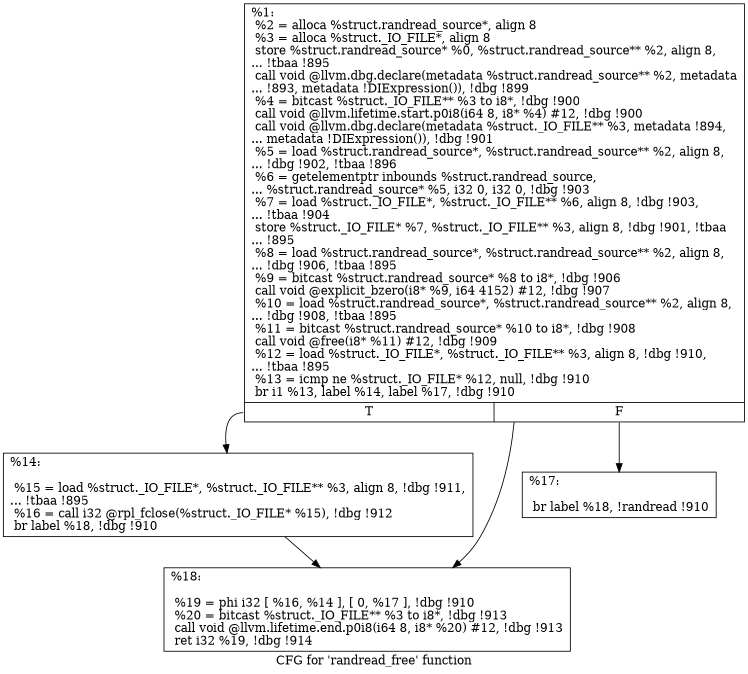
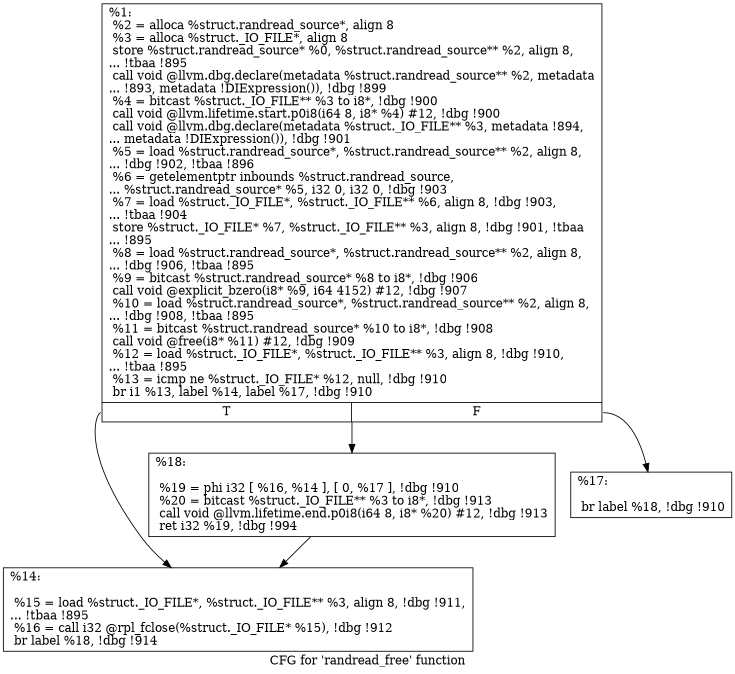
node "%17:": text "br label %18, !randread !910" -> "br label %18, !dbg !910"
node "%14:": text "br label %18, !dbg !910" -> "br label %18, !dbg !914"
edge "%14:" -> "%18:": reversed
node "%18:": text "ret i32 %19, !dbg !914" -> "ret i32 %19, !dbg !994"
